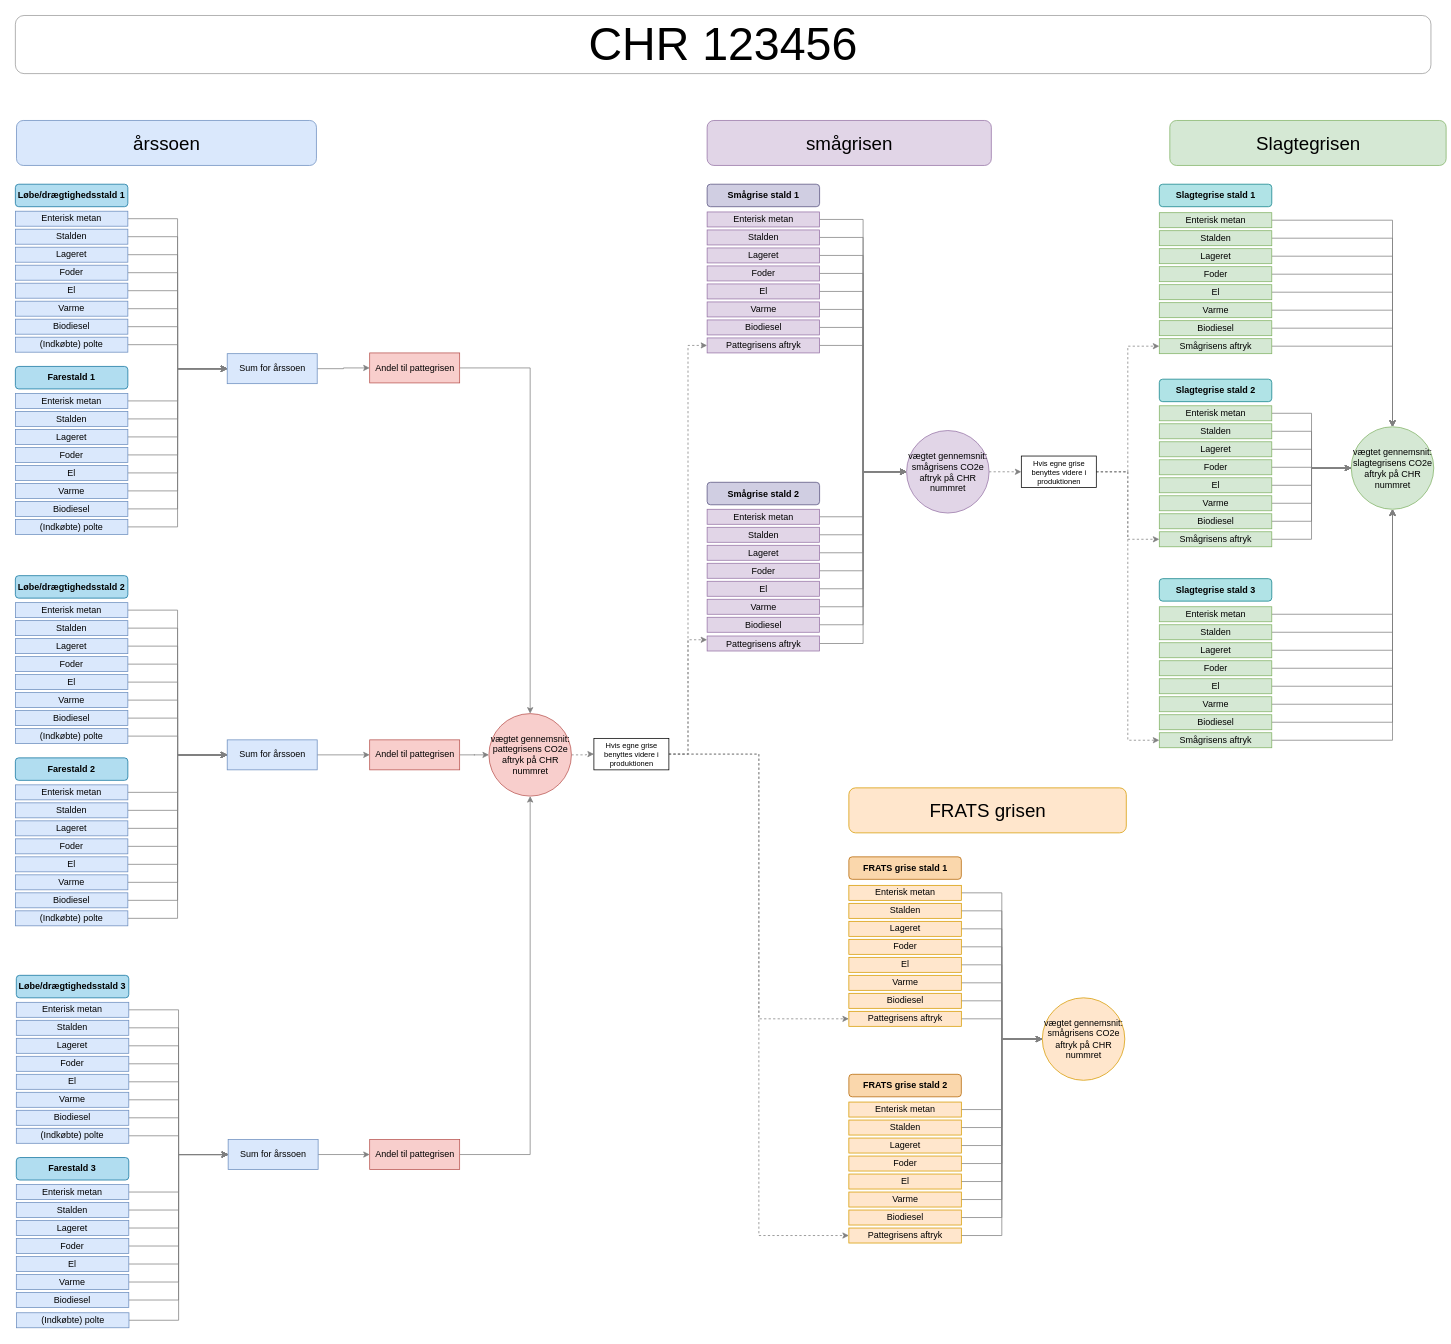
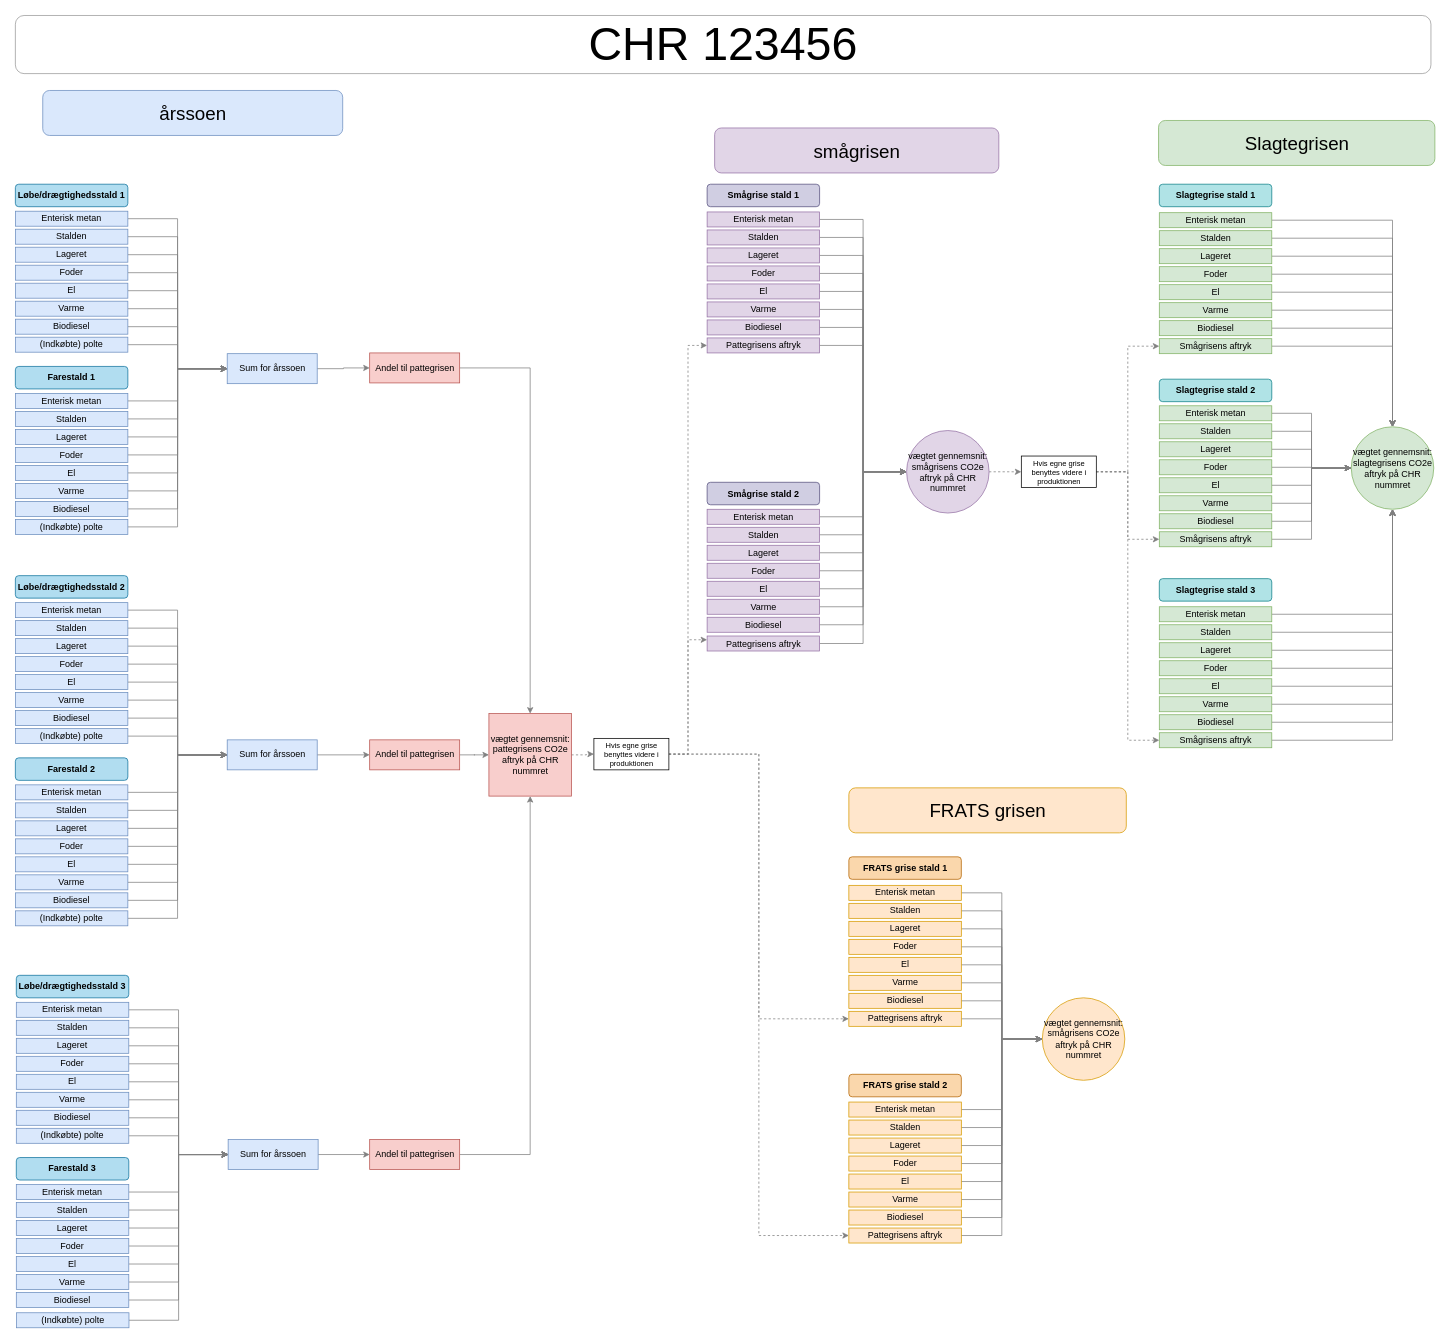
node "årssoen": moved (167, 143) -> (193, 113)
node "smågrisen": moved (849, 143) -> (857, 150)
node "Slagtegrisen": moved (1308, 143) -> (1297, 143)
node "vægtet gennemsnit: pattegrisens CO2e aftryk på CHR nummret": shape ellipse -> rectangle
